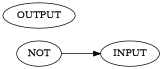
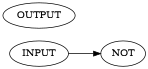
edge "NOT" -> "INPUT": reversed
